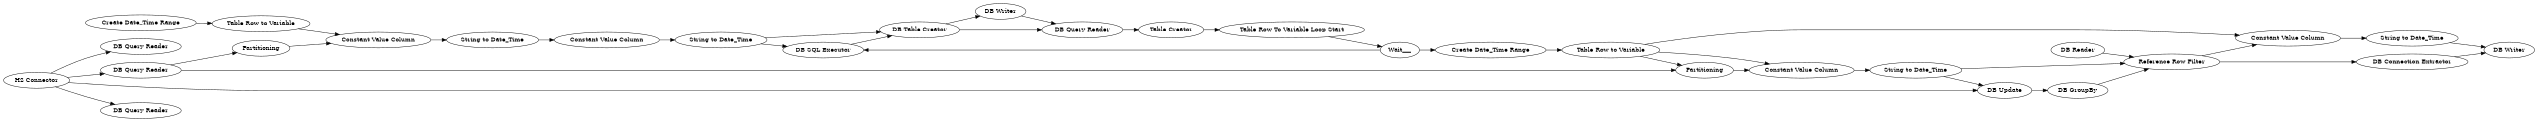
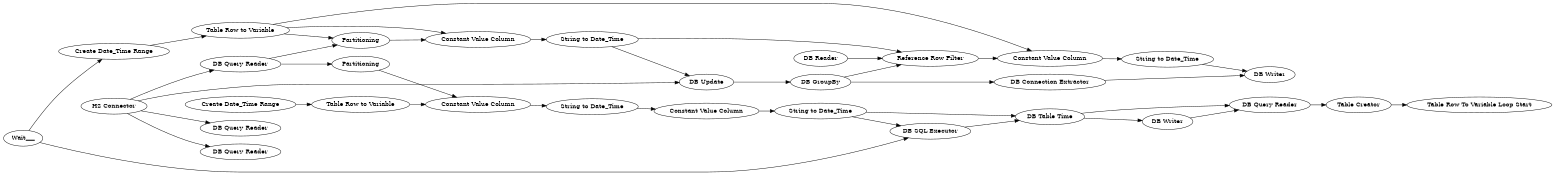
node "DB Table Creator": label "DB Table Creator" -> "DB Table Time"
edge "Table Row To Variable Loop Start" -> "Wait___": removed
edge "Reference Row Filter" -> "DB Connection Extractor": now "DB GroupBy" -> "DB Connection Extractor"
